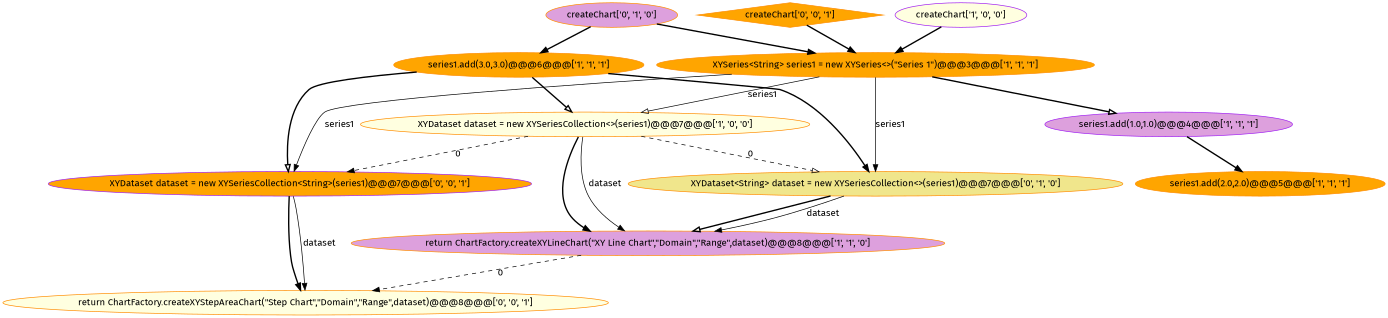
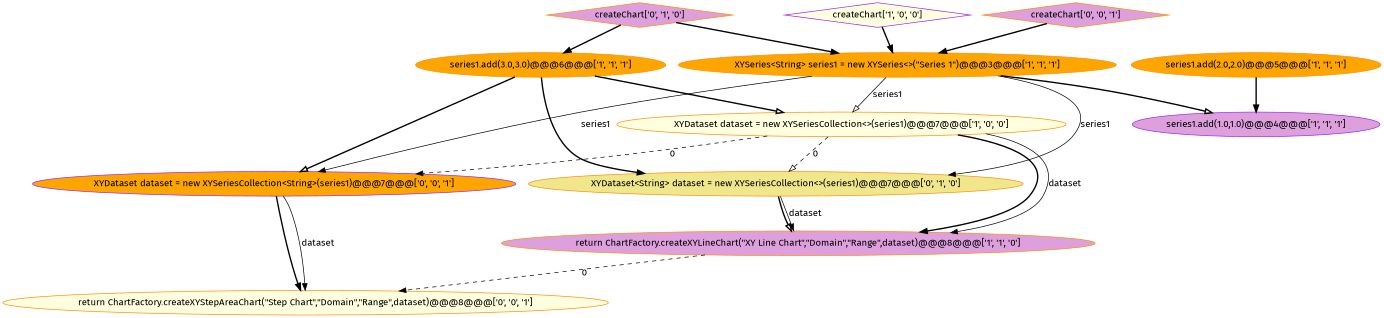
node "createChart['0', '1', '0']": shape ellipse -> diamond
node "createChart['0', '0', '1']": fillcolor orange -> plum
node "createChart['1', '0', '0']": shape ellipse -> diamond
edge "series1.add(1.0,1.0)@@@4@@@['1', '1', '1']" -> "series1.add(2.0,2.0)@@@5@@@['1', '1', '1']": reversed
